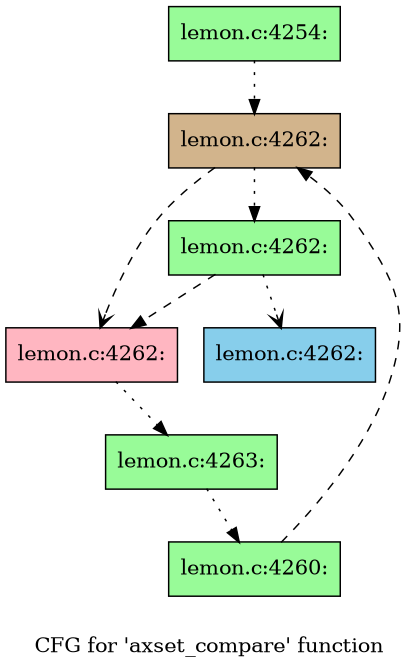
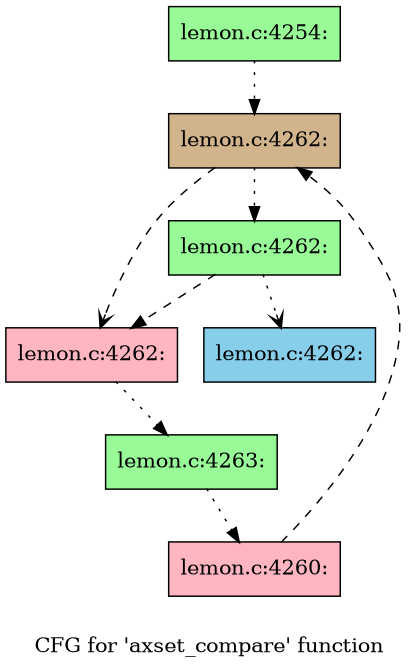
node "lemon.c:4260:": fillcolor palegreen -> lightpink
